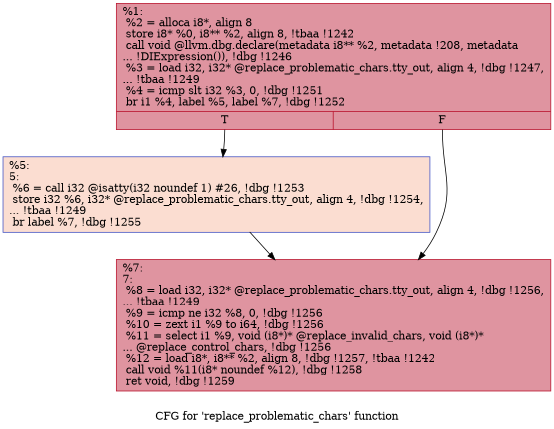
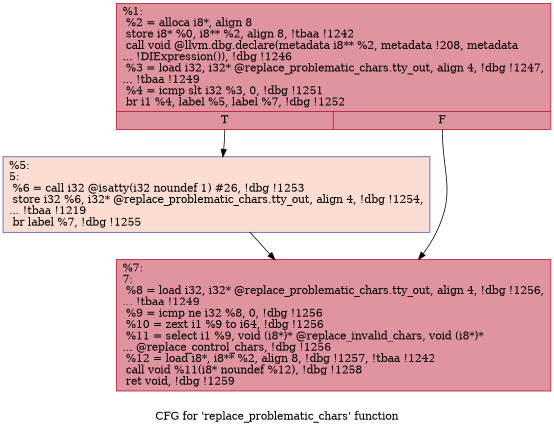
node "%5:": text "... !tbaa !1249" -> "... !tbaa !1219"
